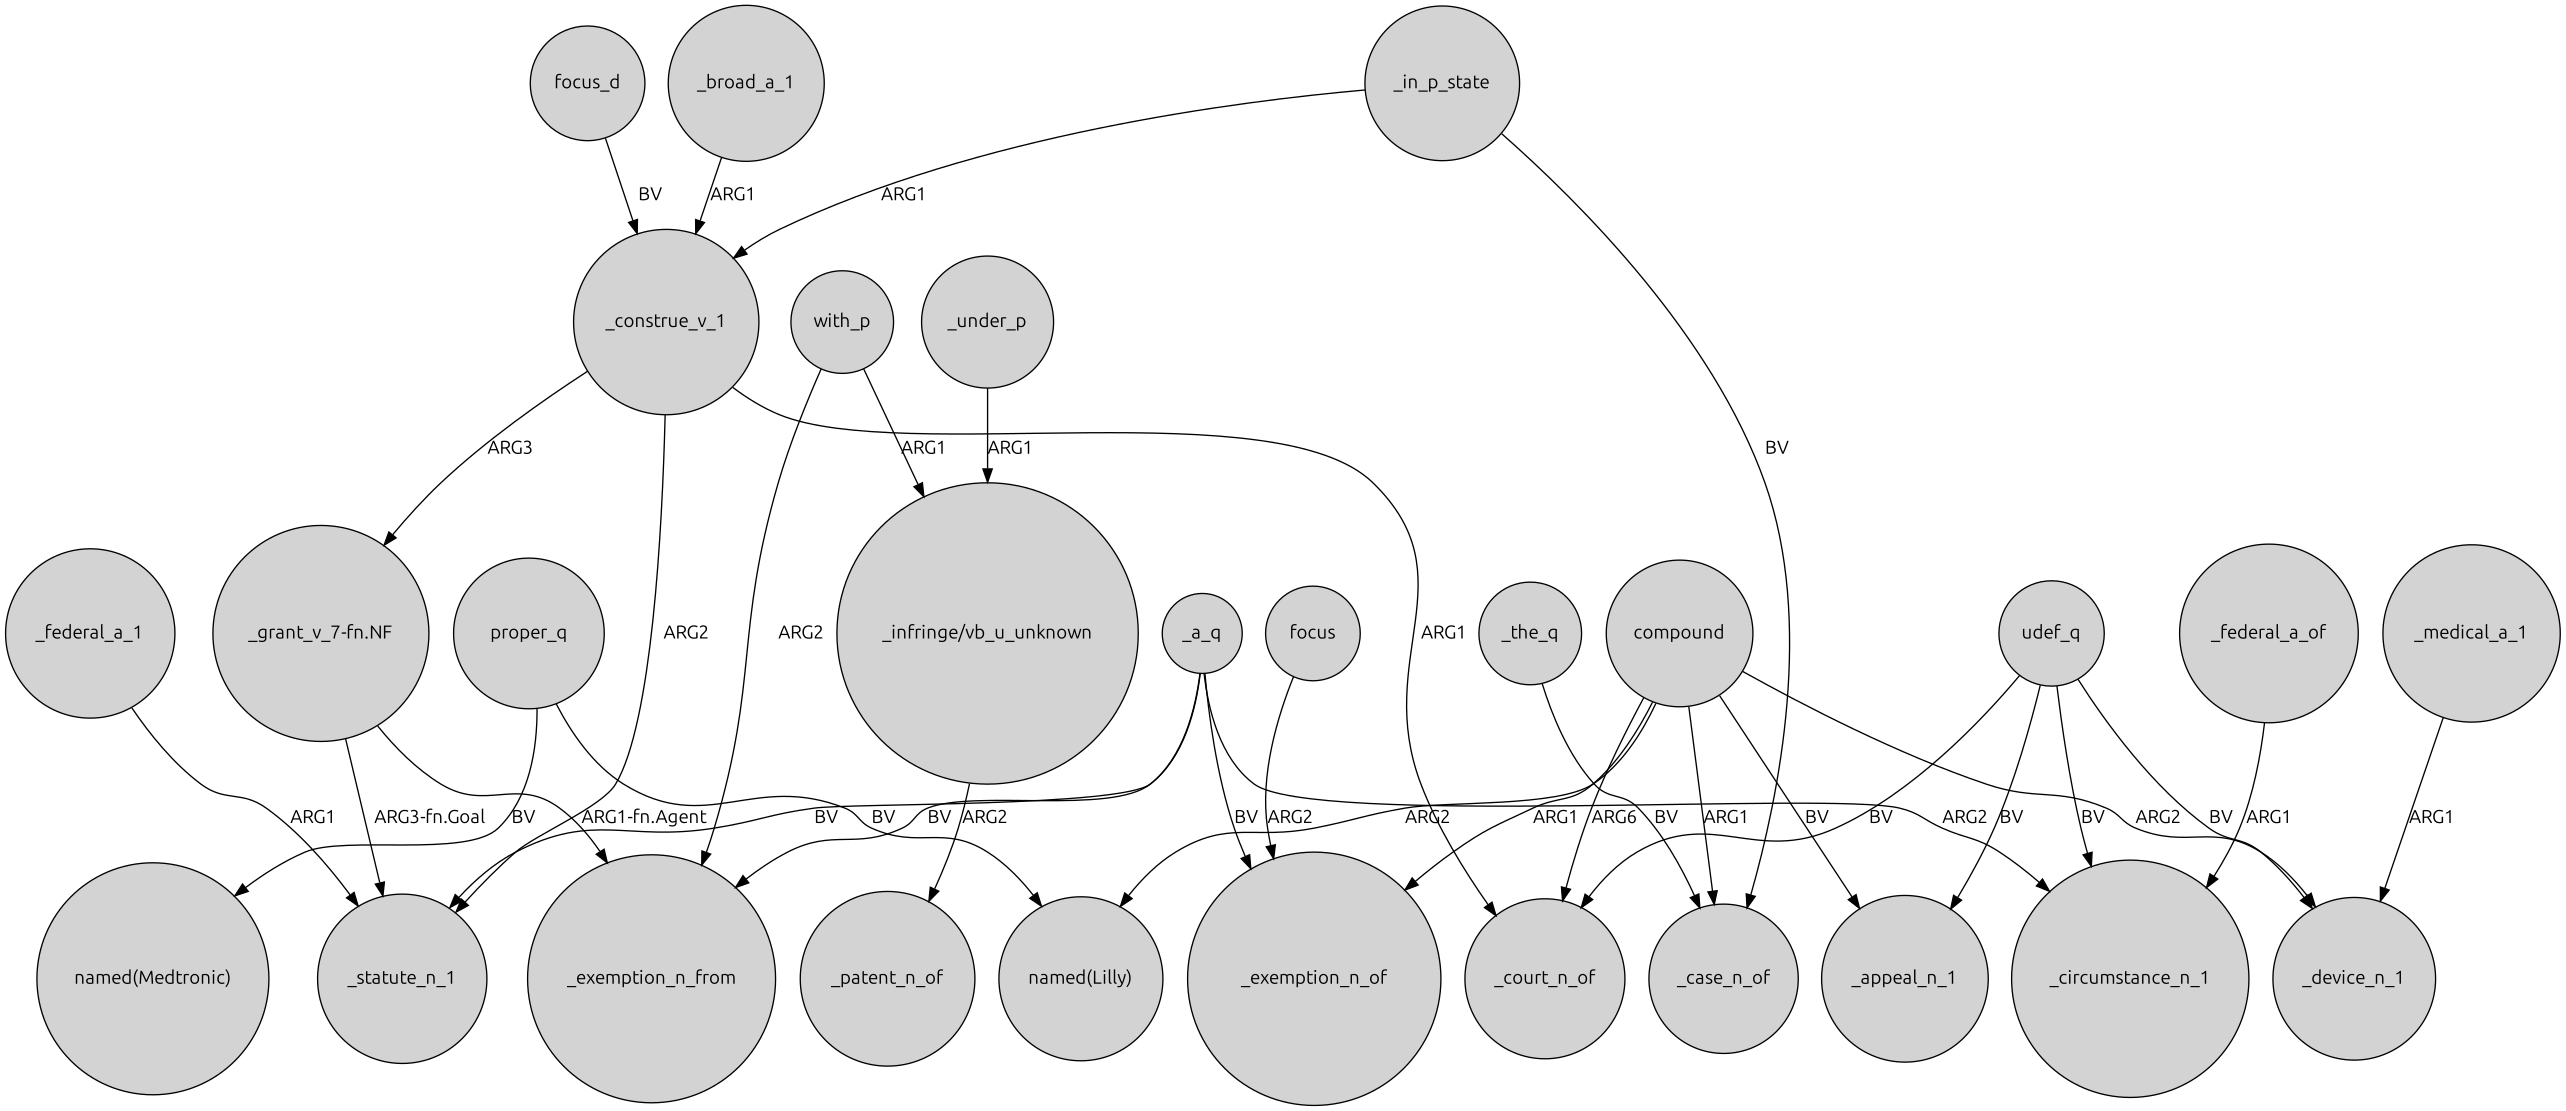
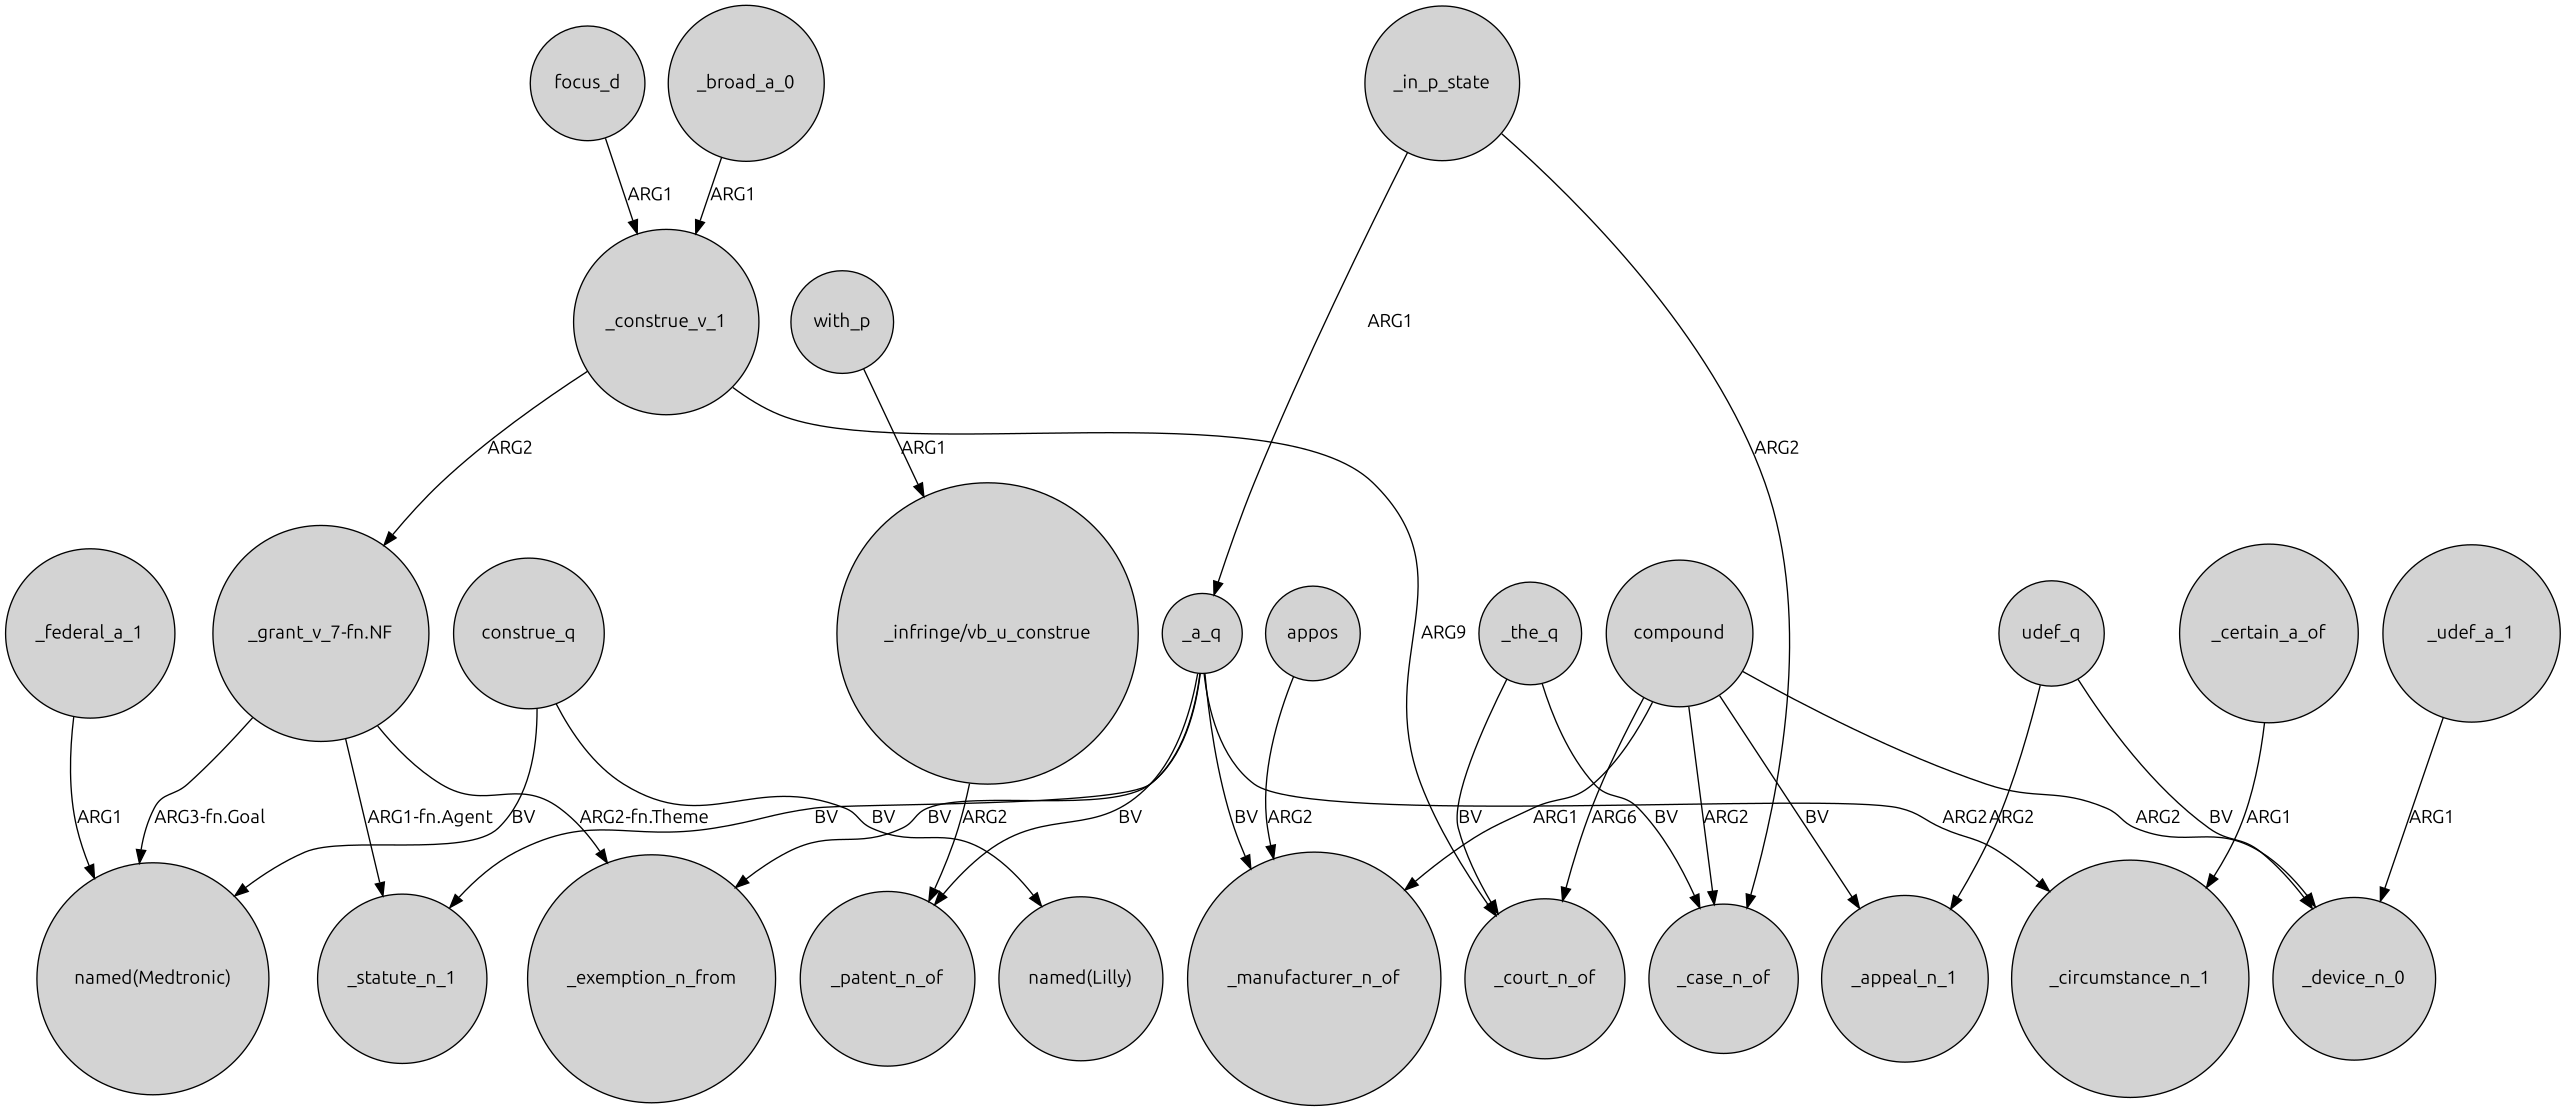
node "_broad_a_1": label "_broad_a_1" -> "_broad_a_0"
edge "_in_p_state" -> "_construe_v_1": now "_in_p_state" -> "_a_q"
edge "focus_d" -> "_construe_v_1": label "BV" -> "ARG1"
node "_under_p": removed
edge "_construe_v_1" -> "_grant_v_7-fn.NF": label "ARG3" -> "ARG2"
edge "_in_p_state" -> "_case_n_of": label "BV" -> "ARG2"
edge "with_p" -> "_exemption_n_from": removed, label "ARG2"
node "proper_q": label "proper_q" -> "construe_q"
node "_infringe/vb_u_unknown": label "_infringe/vb_u_unknown" -> "_infringe/vb_u_construe"
node "focus": label "focus" -> "appos"
edge "_construe_v_1" -> "_court_n_of": label "ARG1" -> "ARG9"
node "_federal_a_of": label "_federal_a_of" -> "_certain_a_of"
node "_medical_a_1": label "_medical_a_1" -> "_udef_a_1"
edge "_construe_v_1" -> "_statute_n_1": removed, label "ARG2"
edge "udef_q" -> "_circumstance_n_1": removed, label "BV"
edge "_grant_v_7-fn.NF" -> "named(Medtronic)": added, label "ARG3-fn.Goal"
edge "_federal_a_1" -> "_statute_n_1": now "_federal_a_1" -> "named(Medtronic)"
edge "_a_q" -> "_patent_n_of": added, label "BV"
edge "compound" -> "named(Lilly)": removed, label "ARG2"
edge "_grant_v_7-fn.NF" -> "_statute_n_1": label "ARG3-fn.Goal" -> "ARG1-fn.Agent"
edge "_grant_v_7-fn.NF" -> "_exemption_n_from": label "ARG1-fn.Agent" -> "ARG2-fn.Theme"
edge "compound" -> "_case_n_of": label "ARG1" -> "ARG2"
edge "udef_q" -> "_appeal_n_1": label "BV" -> "ARG2"
edge "udef_q" -> "_court_n_of": now "_the_q" -> "_court_n_of"
node "_exemption_n_of": label "_exemption_n_of" -> "_manufacturer_n_of"
node "_device_n_1": label "_device_n_1" -> "_device_n_0"
